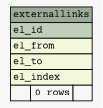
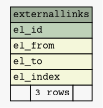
node "externallinks": text "0 rows" -> "3 rows"
